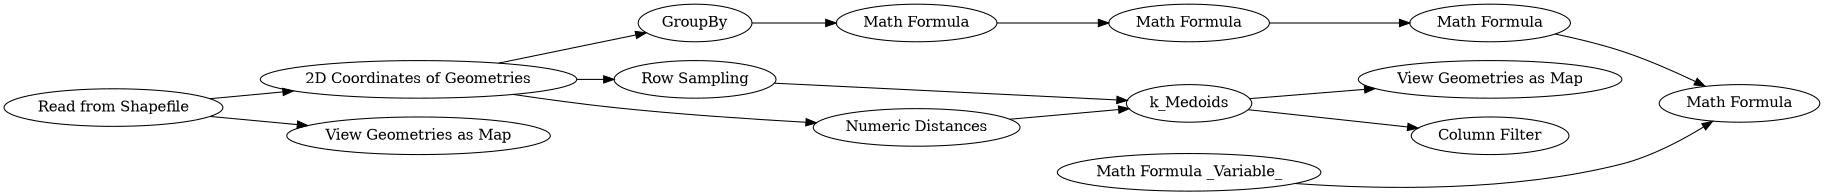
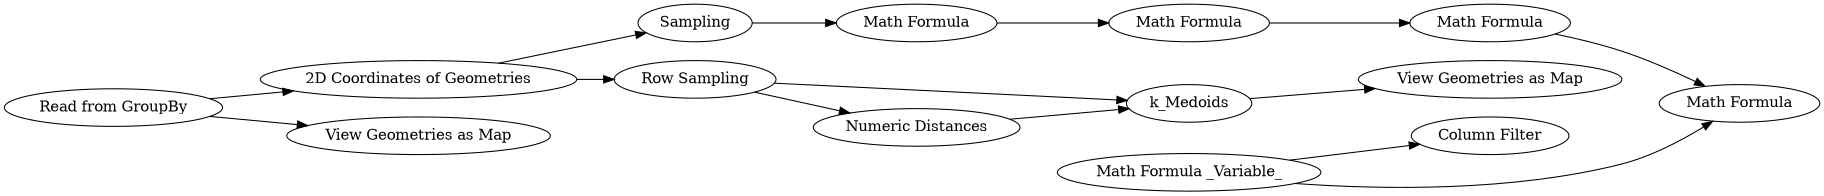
node "GroupBy": label "GroupBy" -> "Sampling"
node "Read from Shapefile": label "Read from Shapefile" -> "Read from GroupBy"
edge "2D Coordinates of Geometries" -> "Numeric Distances": now "Row Sampling" -> "Numeric Distances"
edge "k_Medoids" -> "Column Filter": now "Math Formula _Variable_" -> "Column Filter"
